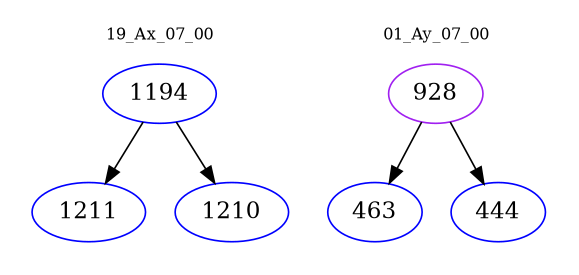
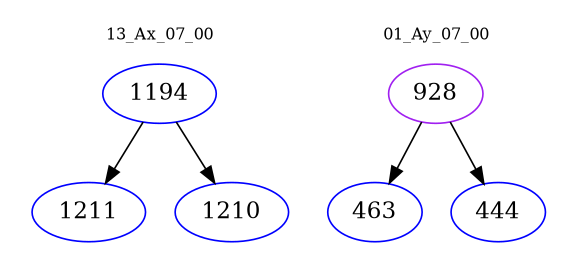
cluster "19_Ax_07_00": label "19_Ax_07_00" -> "13_Ax_07_00"
